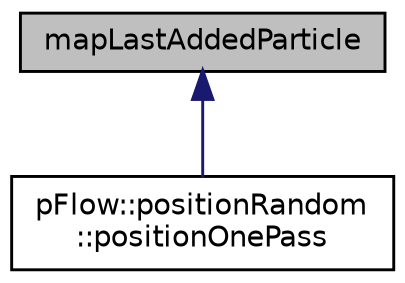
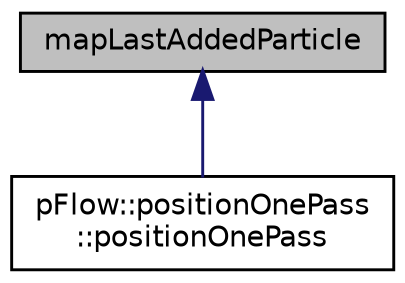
node "pFlow::positionRandom ::positionOnePass": label "pFlow::positionRandom ::positionOnePass" -> "pFlow::positionOnePass ::positionOnePass"
